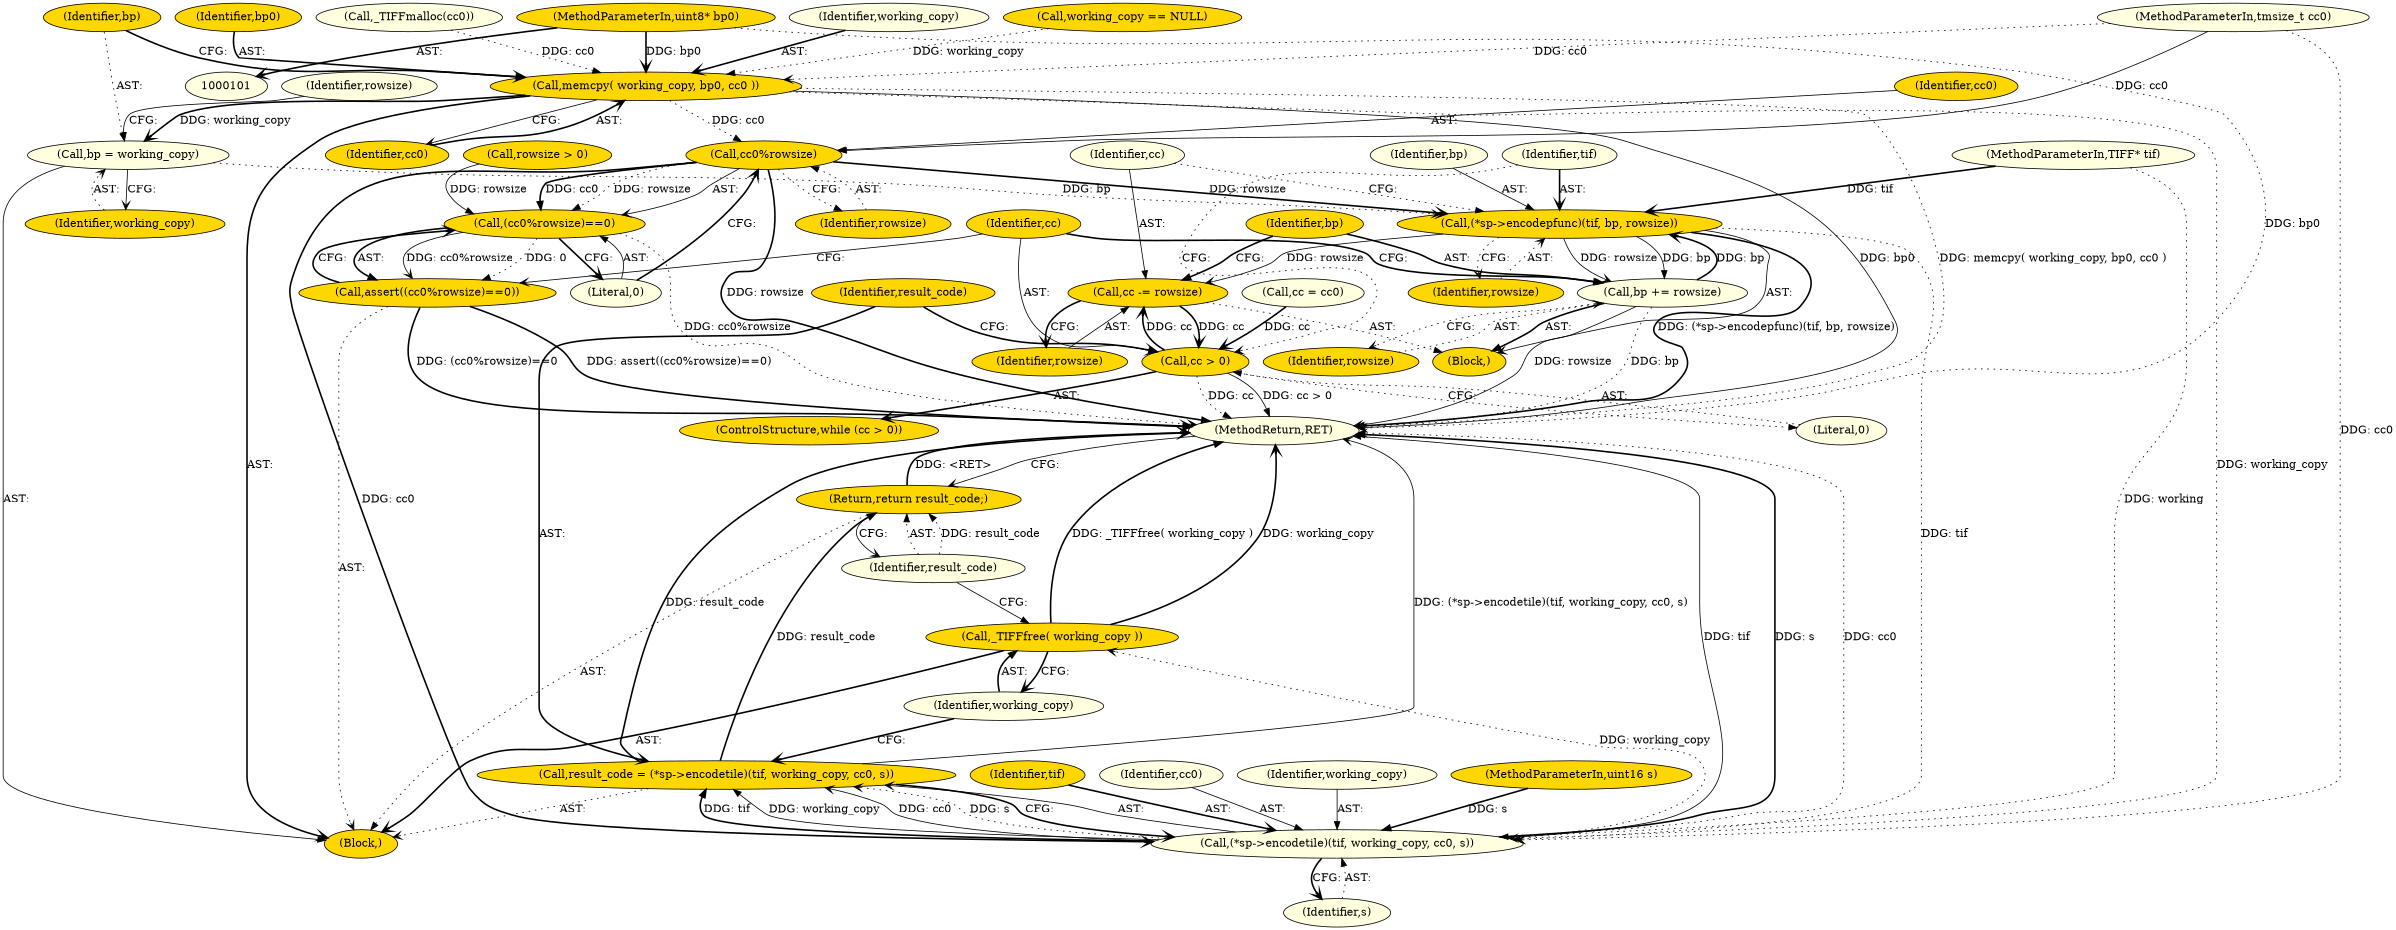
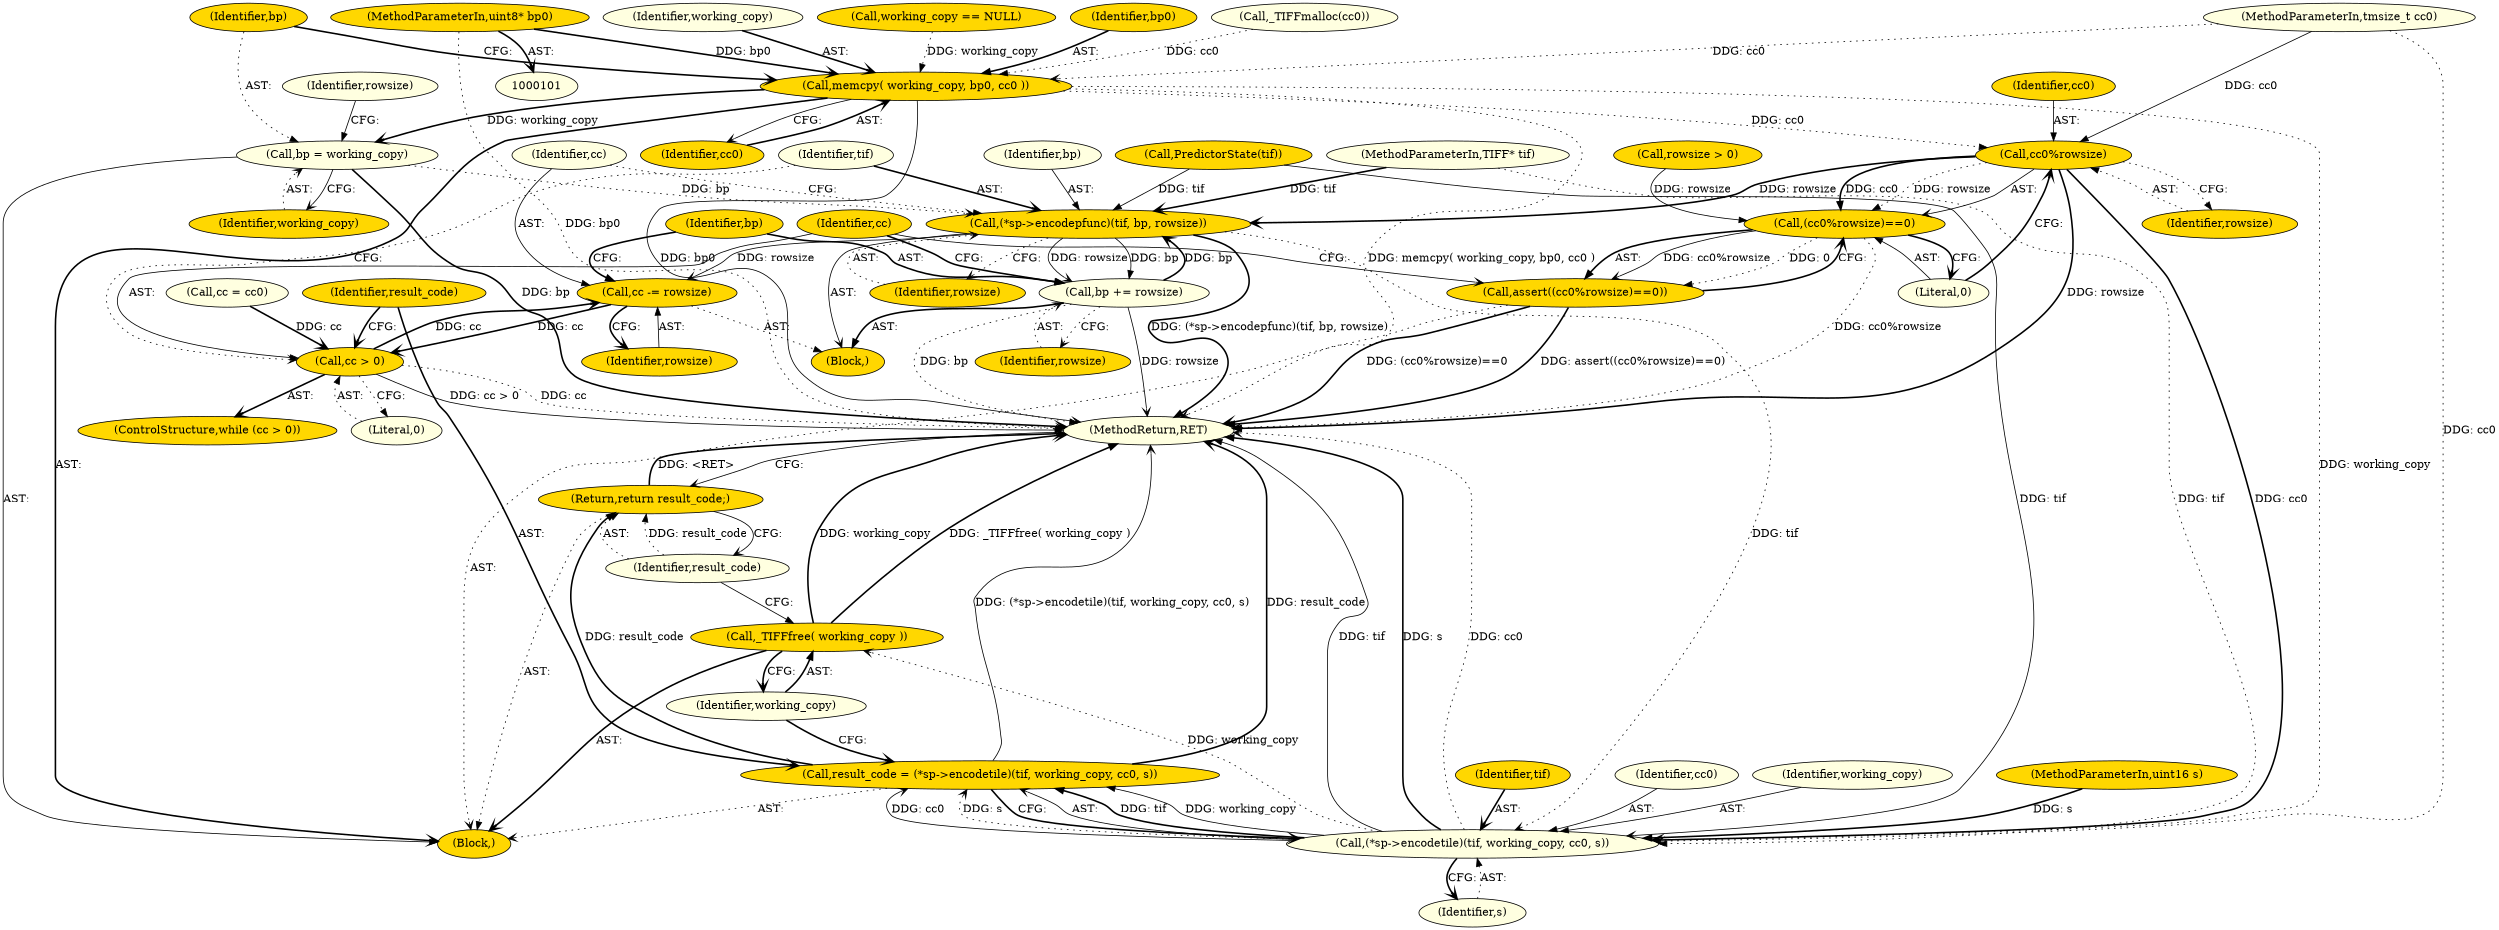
node "(Call,PredictorState(tif))": added
edge "(Call,bp = working_copy)" -> "(MethodReturn,RET)": added, label "DDG: bp"
edge "(MethodParameterIn,TIFF* tif)" -> "(Call,(*sp->encodetile)(tif, working_copy, cc0, s))": label "DDG: working" -> "DDG: tif"
